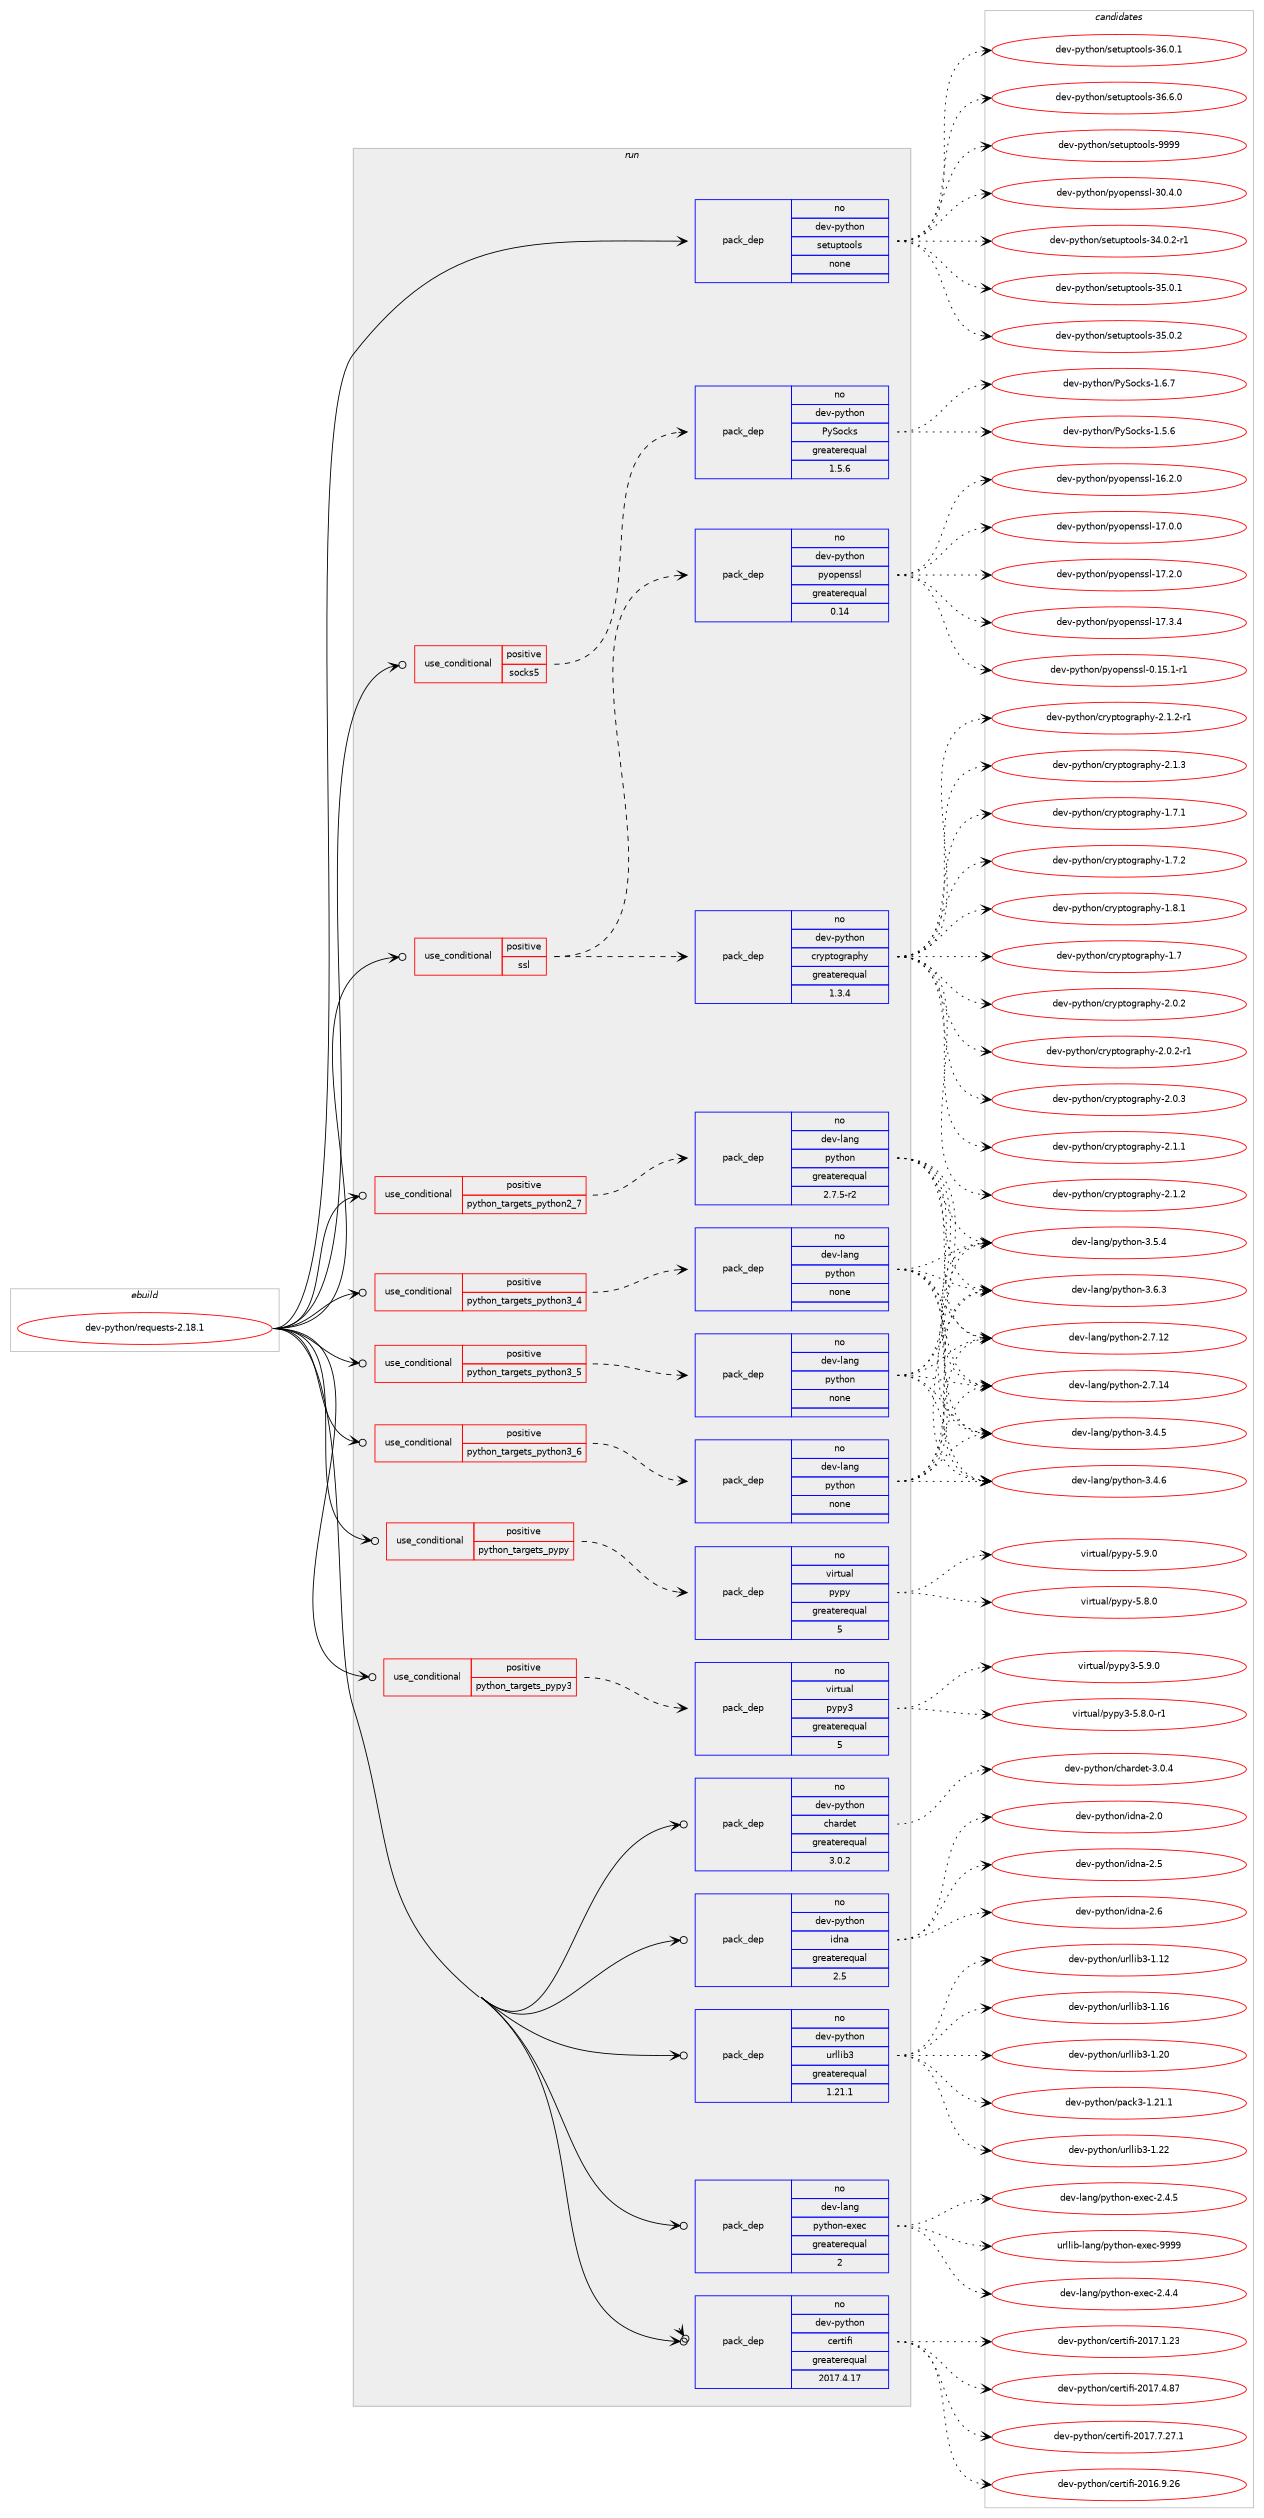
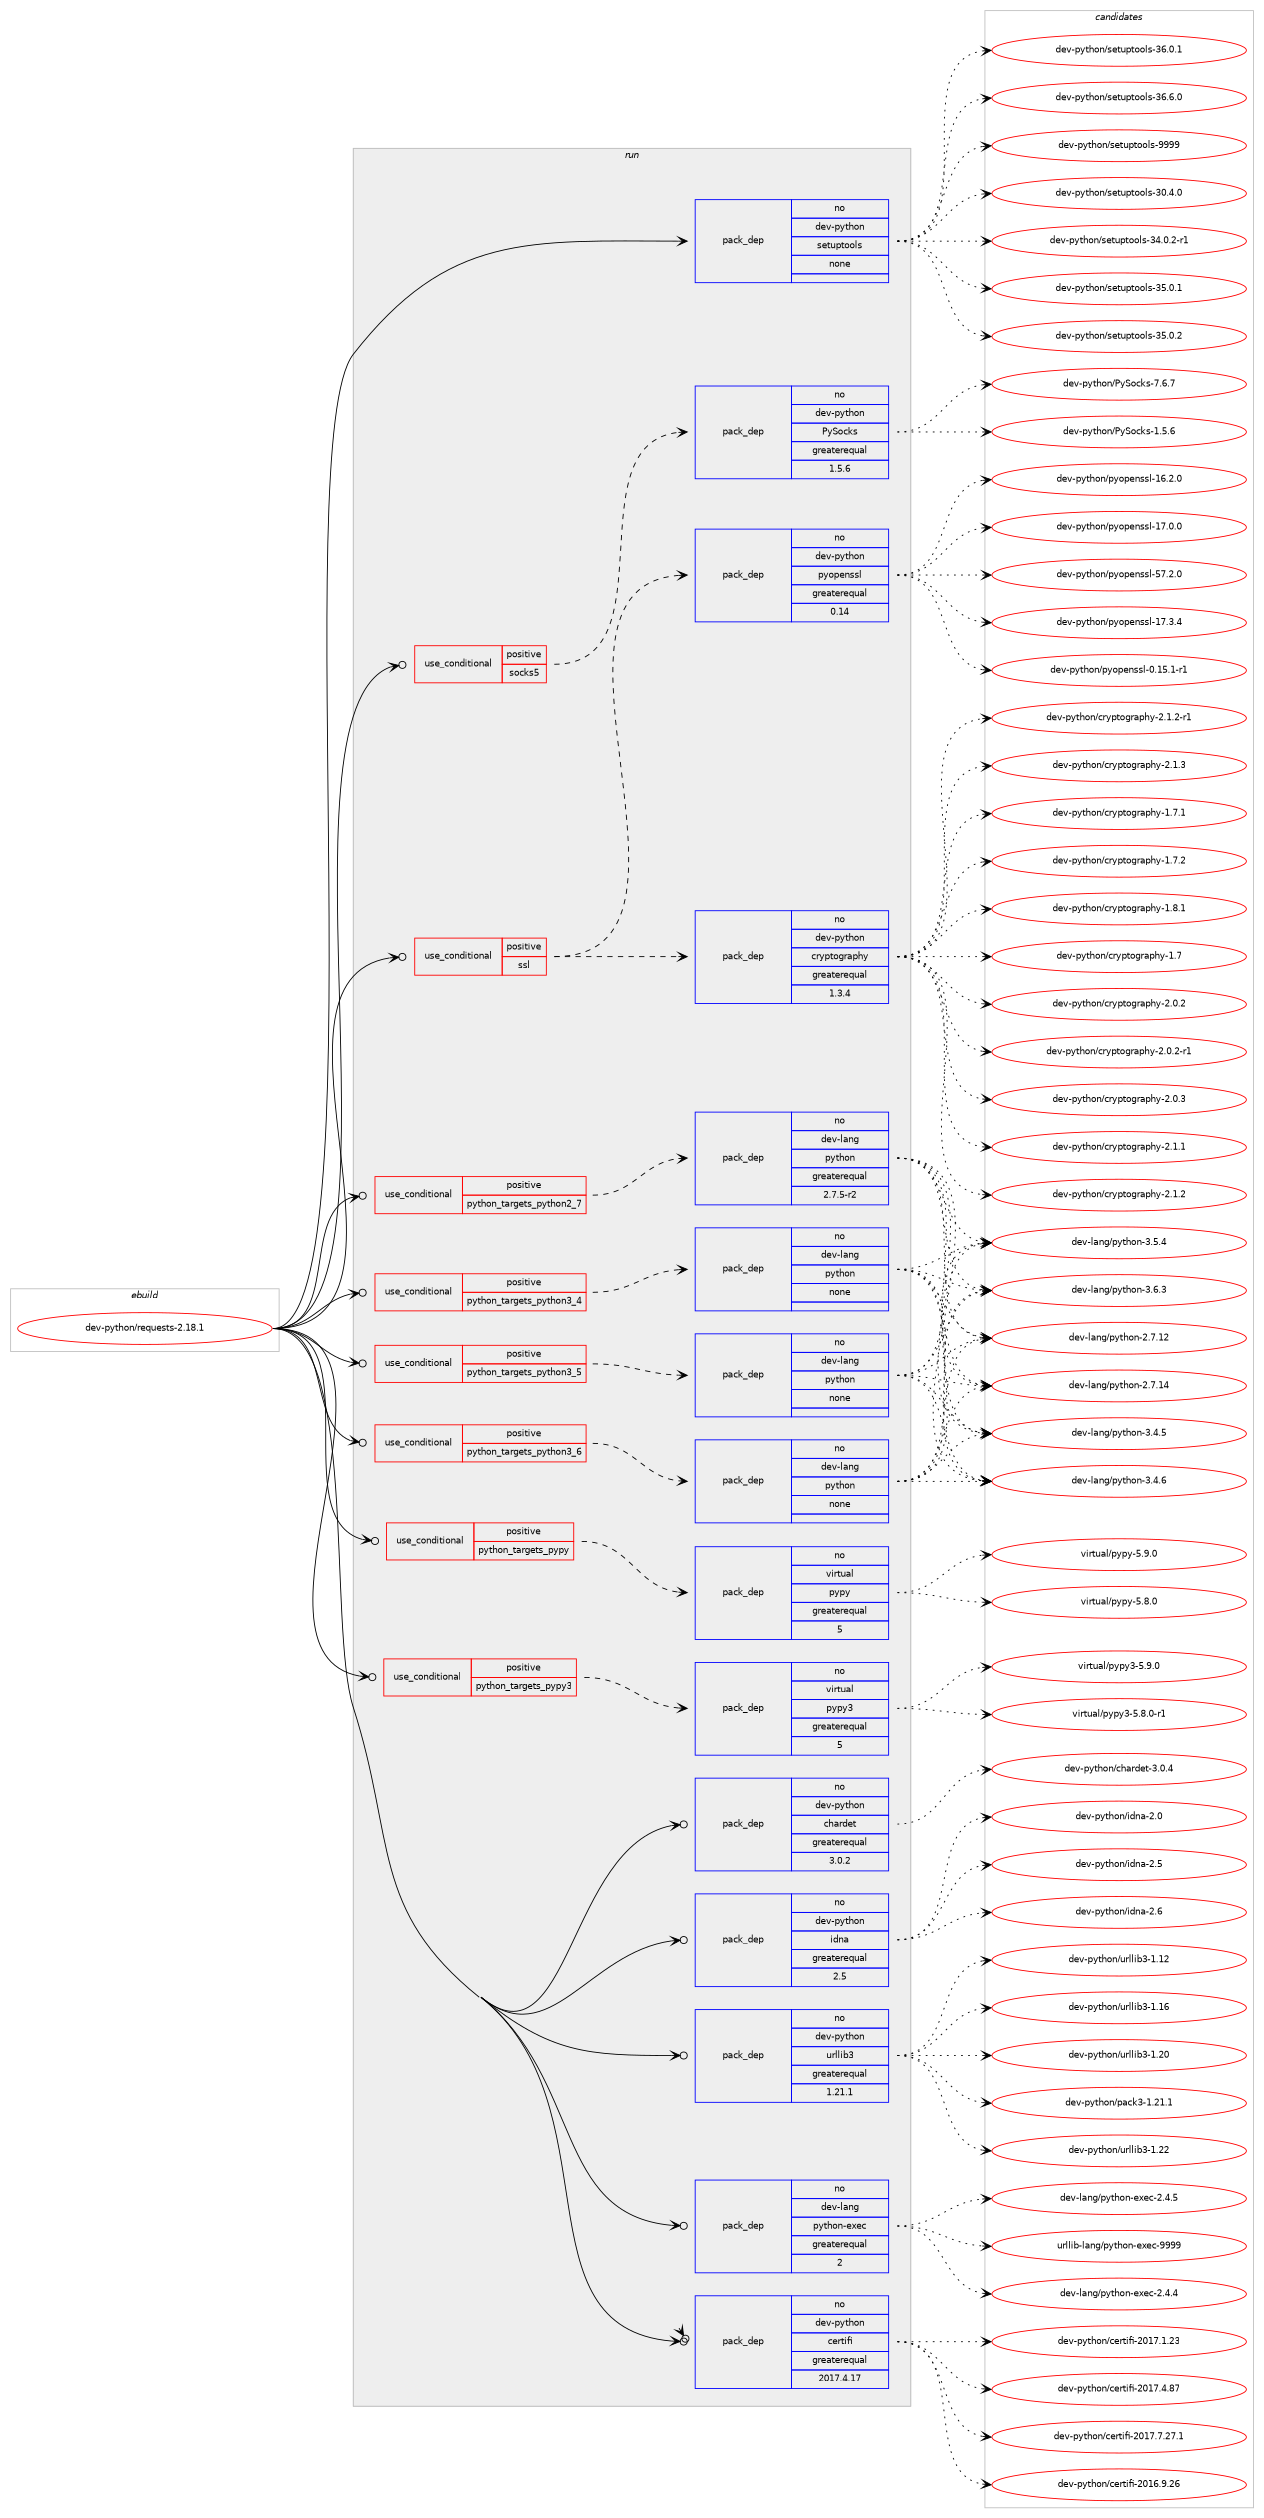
node "dev-python/pyopenssl-30.4.0": label "dev-python/pyopenssl-30.4.0" -> "dev-python/setuptools-30.4.0"
node "dev-python/PySocks-1.6.7": label "dev-python/PySocks-1.6.7" -> "dev-python/PySocks-7.6.7"
node "dev-python/pyopenssl-17.2.0": label "dev-python/pyopenssl-17.2.0" -> "dev-python/pyopenssl-57.2.0"
